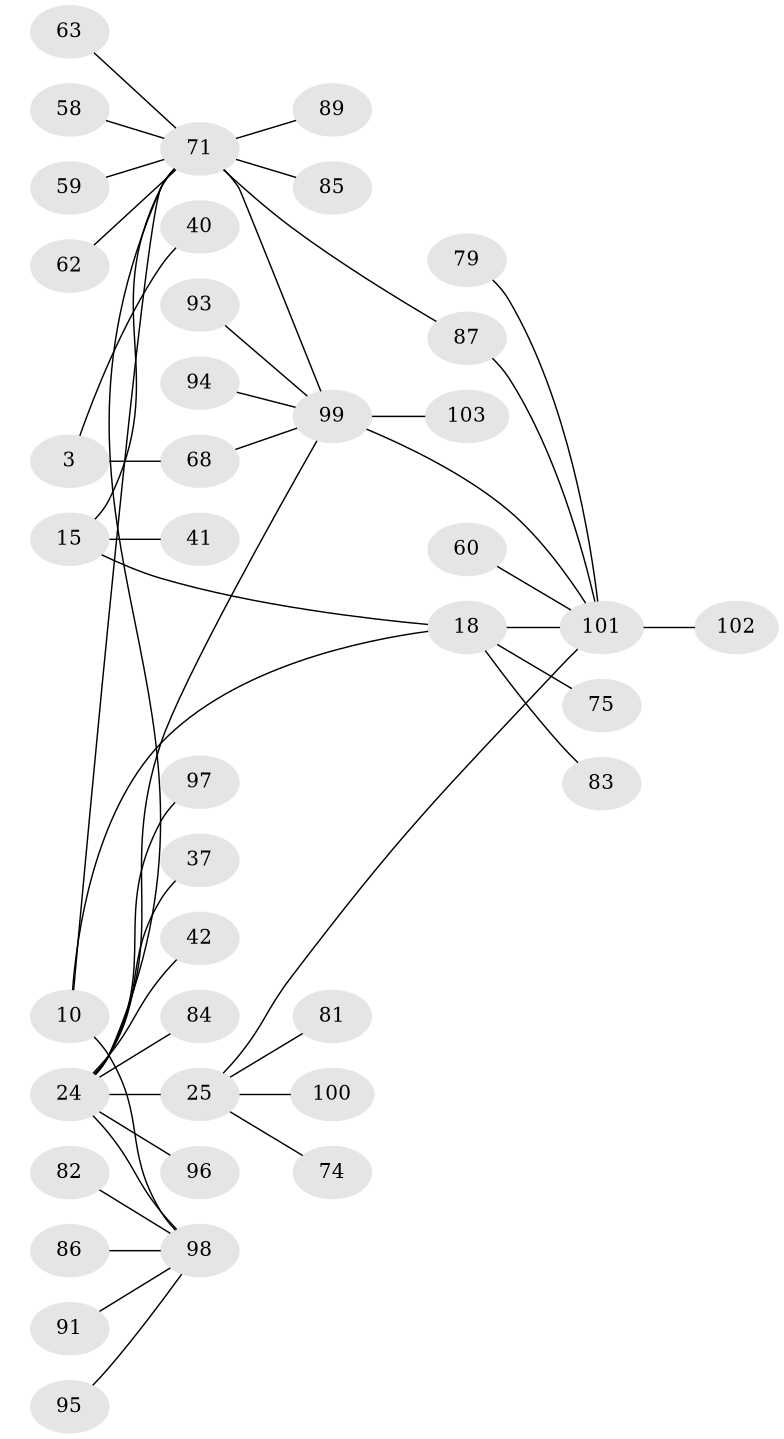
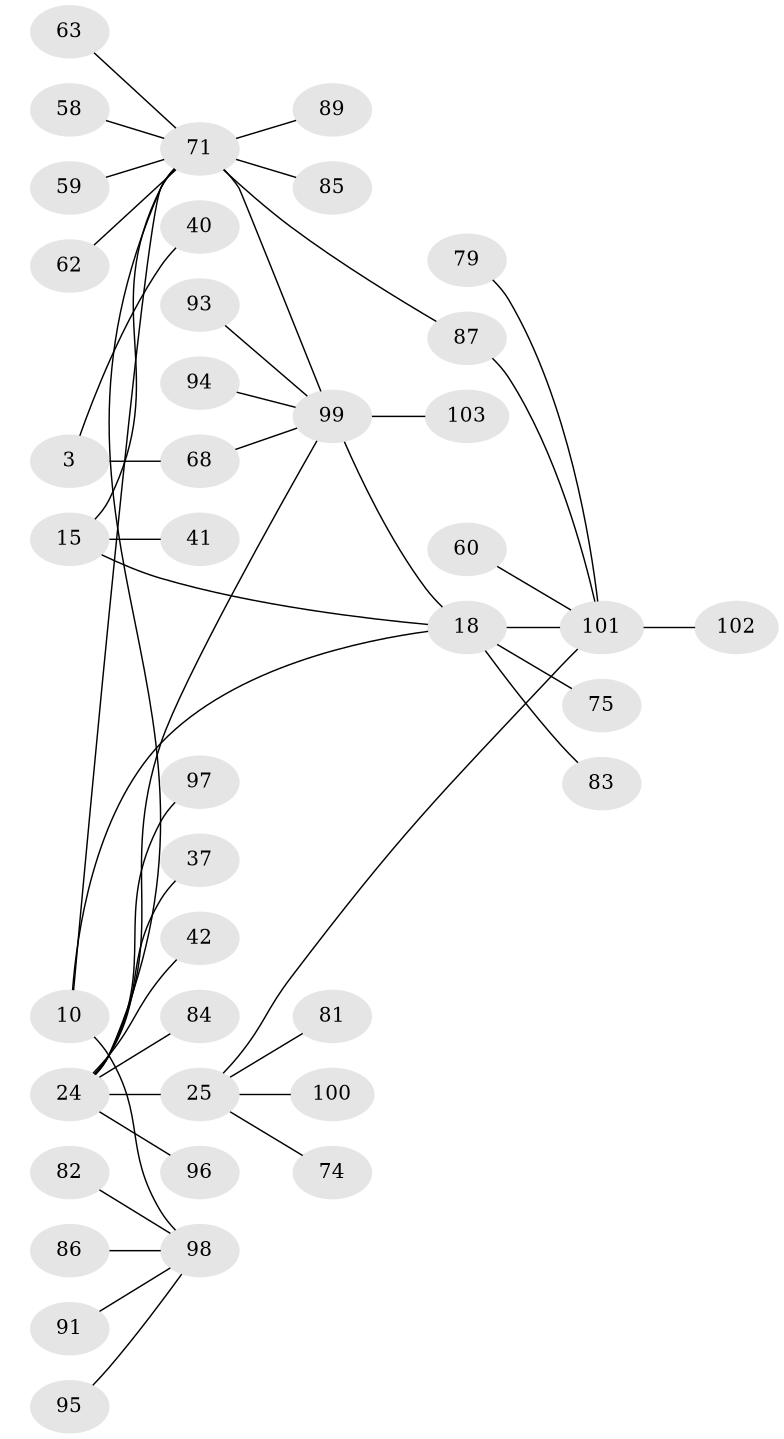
edge "99" -- "101": now "99" -- "18"
edge "24" -- "98": removed
